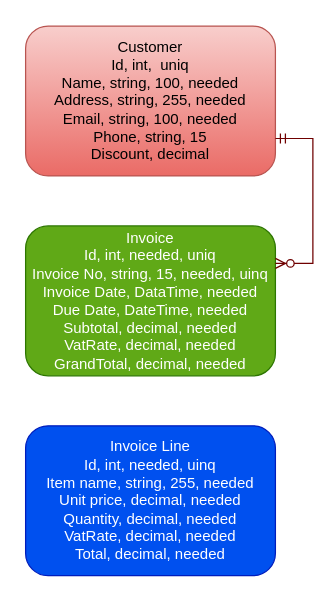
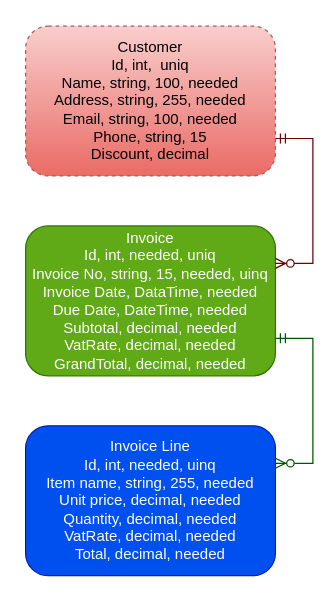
node "Customer Id, int, uniq Name, string, 100, needed Address, string, 255, needed Email, string, 100, needed Phone, string, 15 Discount, decimal": style solid -> dashed
edge "Invoice Id, int, needed, uniq Invoice No, string, 15, needed, uinq Invoice Date, DataTime, needed Due Date, DateTime, needed Subtotal, decimal, needed VatRate, decimal, needed GrandTotal, decimal, needed" -- "Invoice Line Id, int, needed, uinq Item name, string, 255, needed Unit price, decimal, needed Quantity, decimal, needed VatRate, decimal, needed Total, decimal, needed": added
